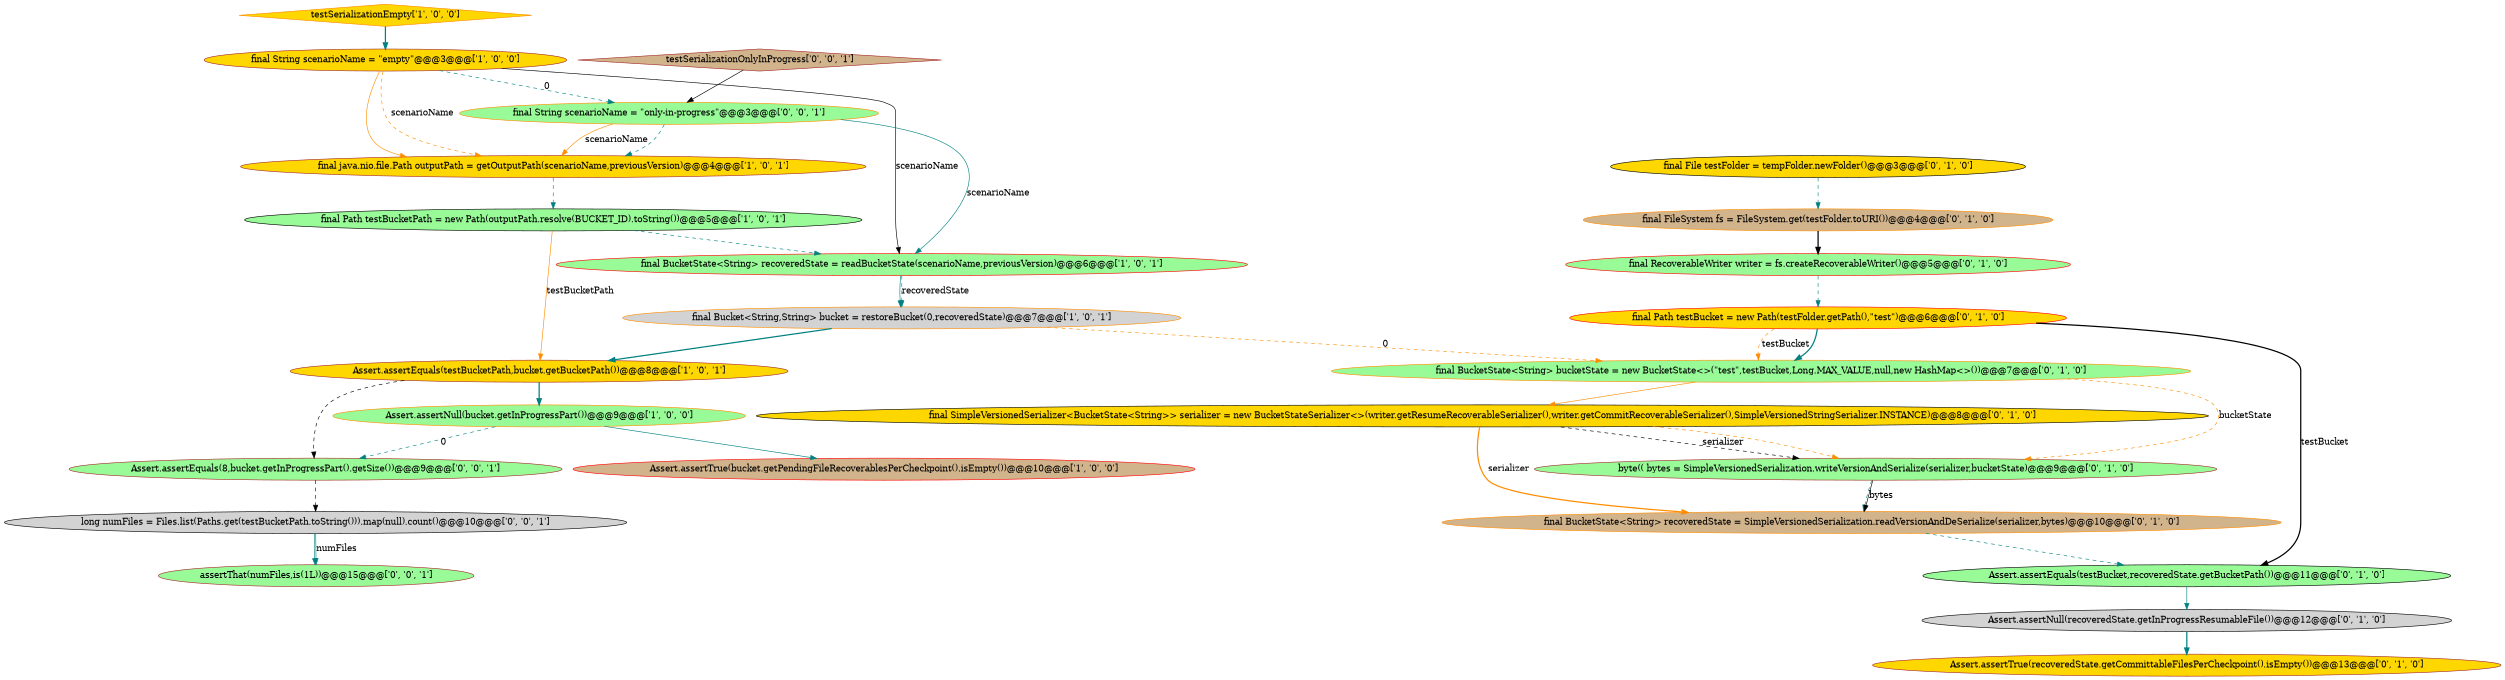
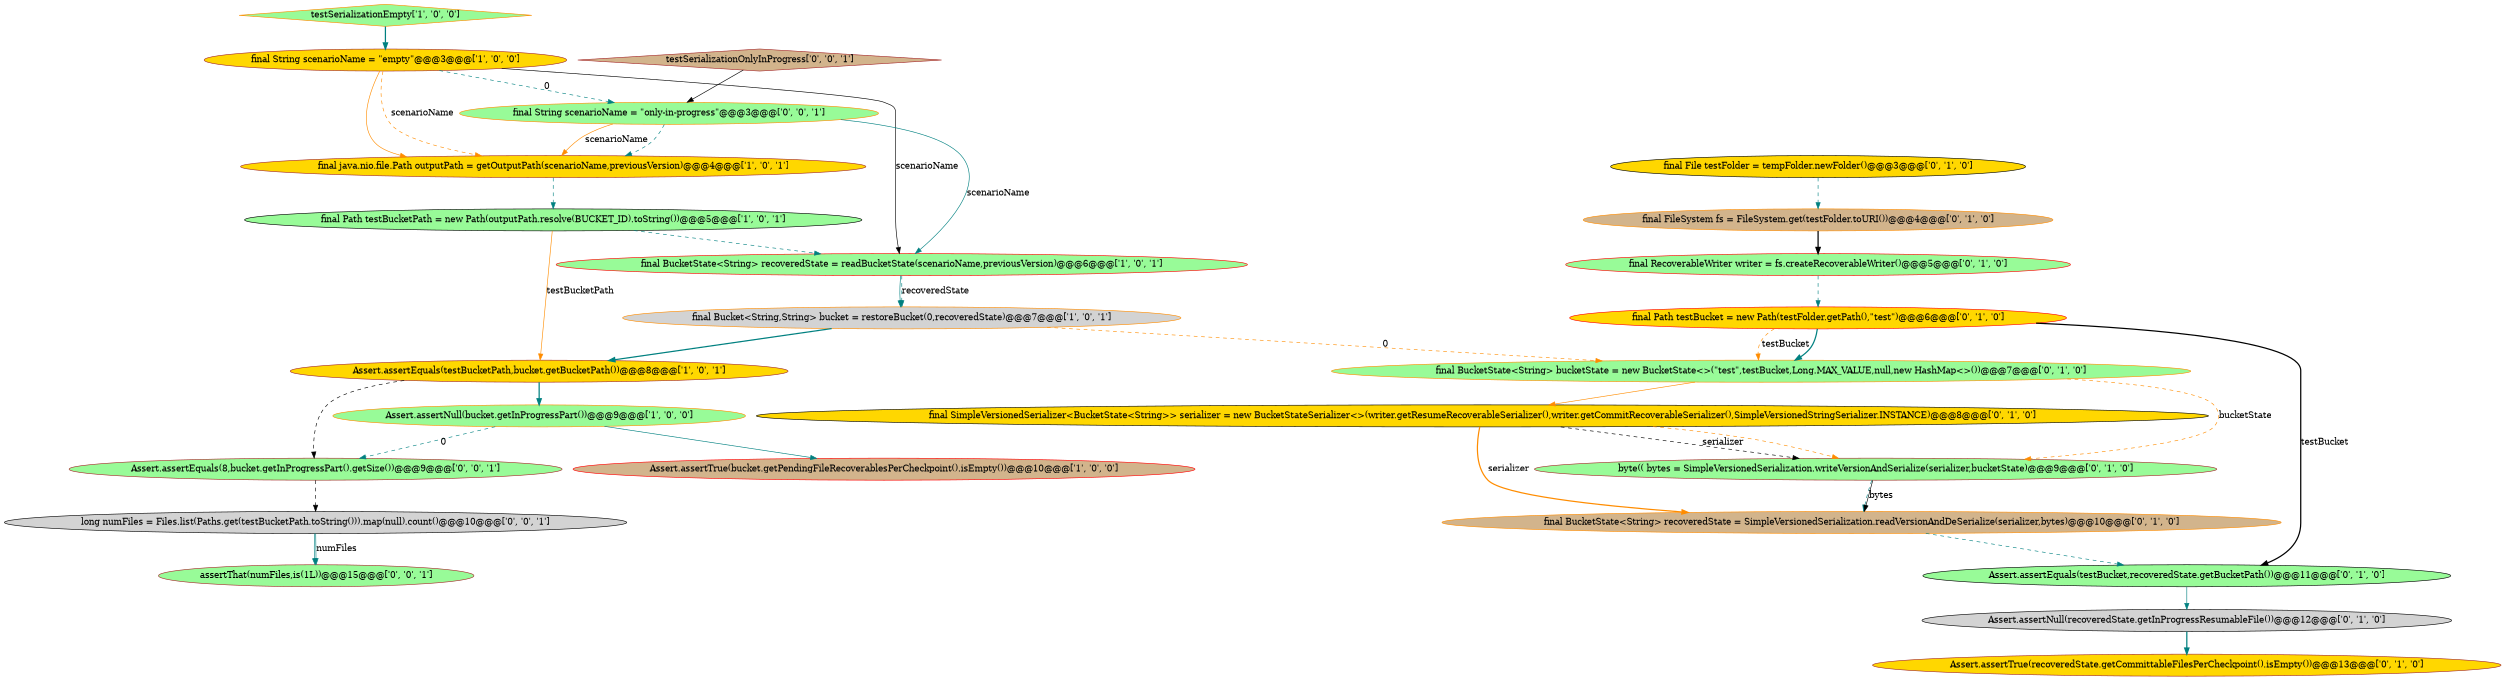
node "testSerializationEmpty['1', '0', '0']": fillcolor gold -> palegreen
